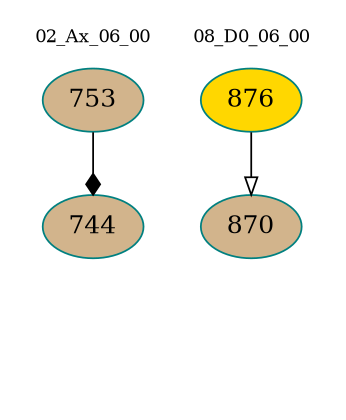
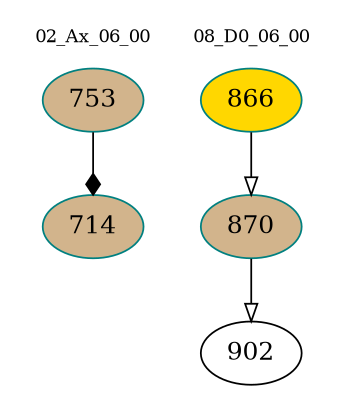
node "876": label "876" -> "866"
node "744": label "744" -> "714"
node "902": added
